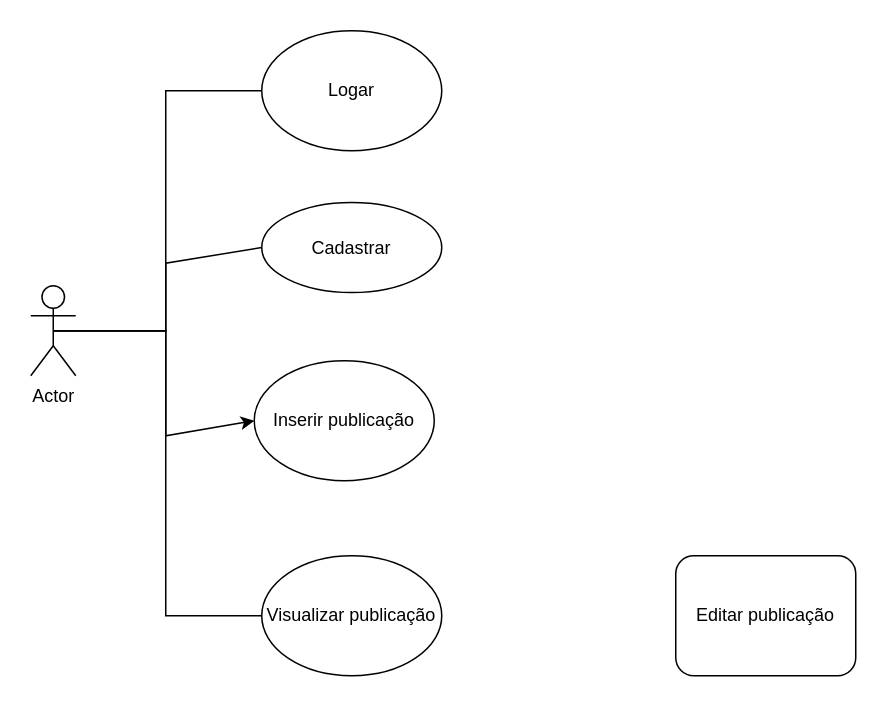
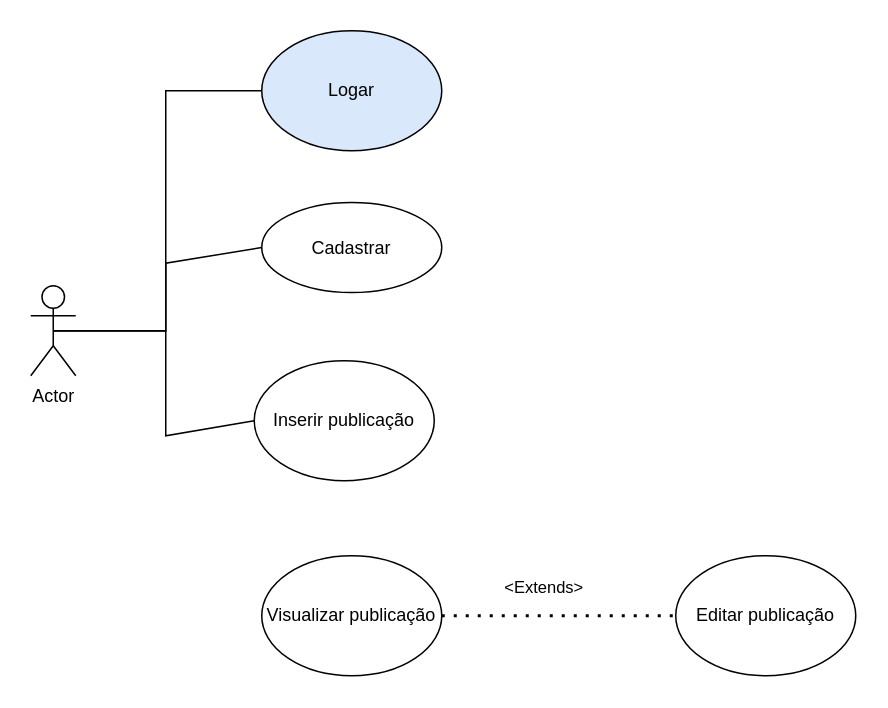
node "Logar": fillcolor #ffffff -> #dae8fc
edge "Actor" -> "Inserir publicação": arrowhead classic -> none
edge "Actor" -- "Visualizar publicação": removed
edge "Visualizar publicação" -- "Editar publicação": added, label "<Extends>"
node "Editar publicação": shape rounded rectangle -> ellipse
